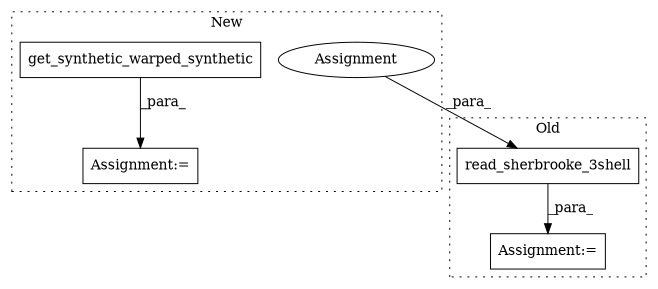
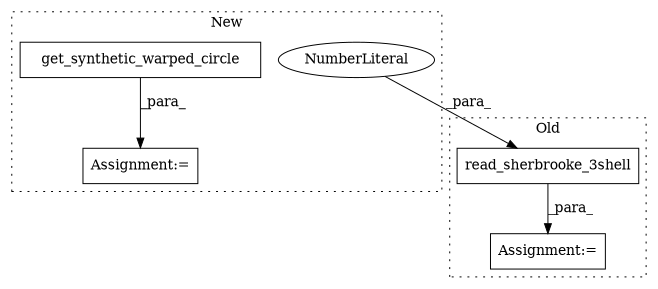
node "get_synthetic_warped_synthetic": label "get_synthetic_warped_synthetic" -> "get_synthetic_warped_circle"
node "Assignment": label "Assignment" -> "NumberLiteral"
